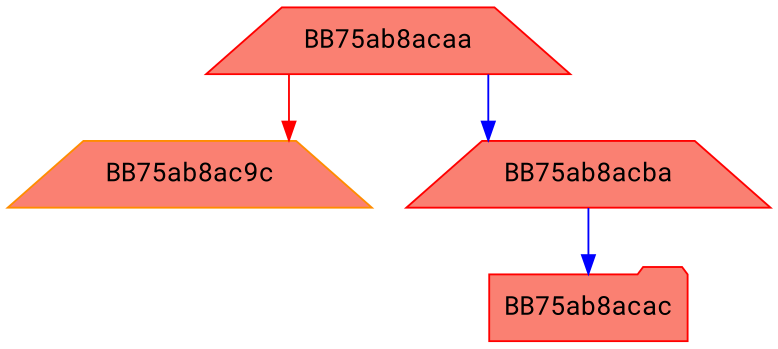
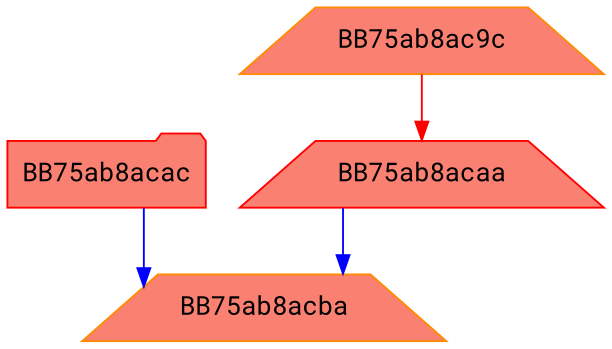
edge "BB75ab8acaa" -> "BB75ab8ac9c": reversed
node "BB75ab8acba": color red -> darkorange
edge "BB75ab8acba" -> "BB75ab8acac": reversed
